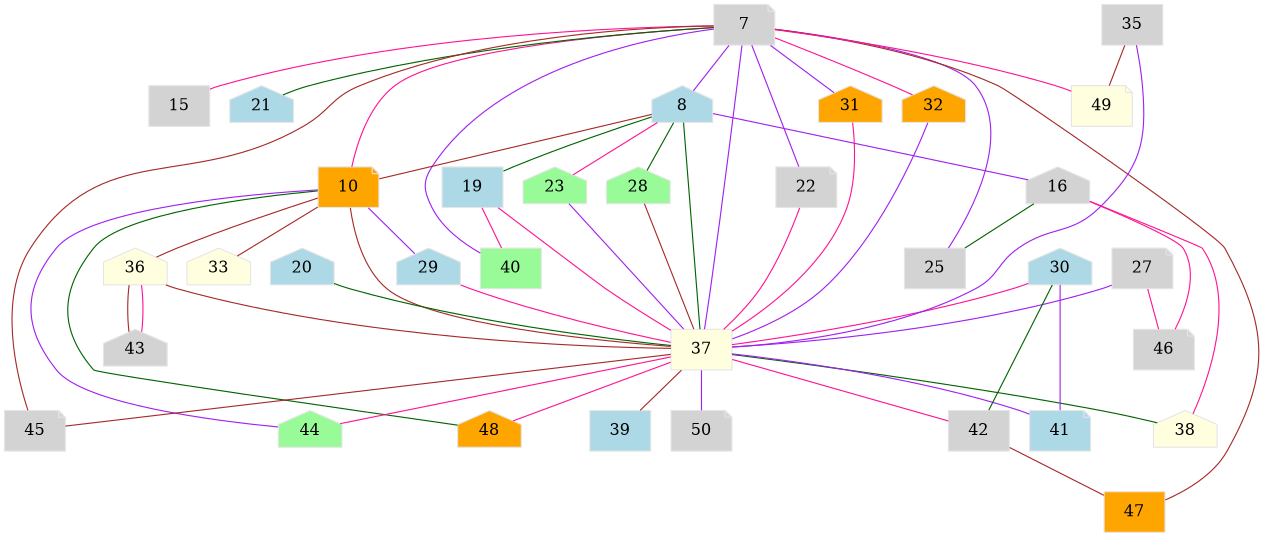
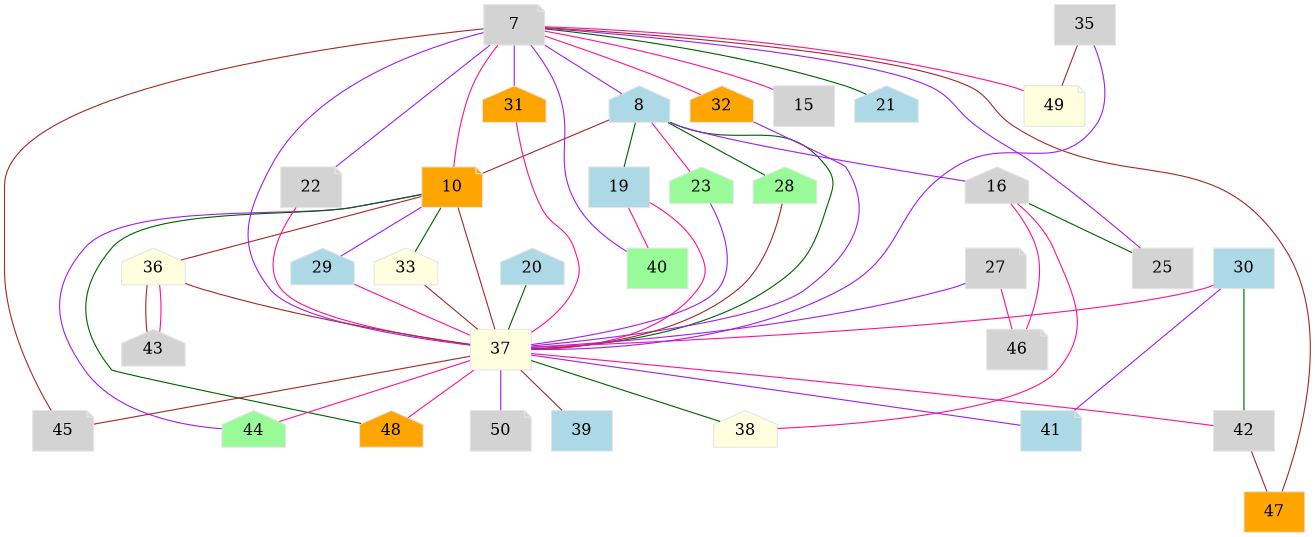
edge "10" -- "33": color brown -> darkgreen
node "30": shape house -> box
edge "33" -- "37": added
